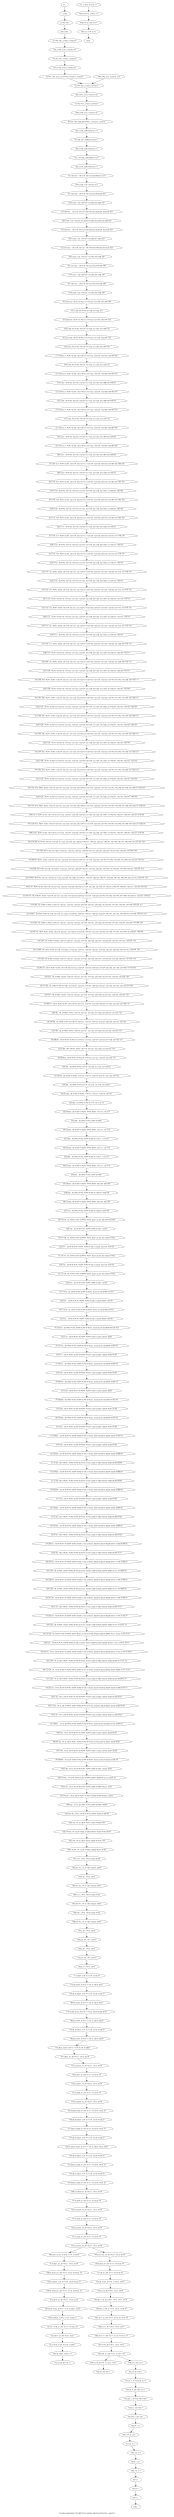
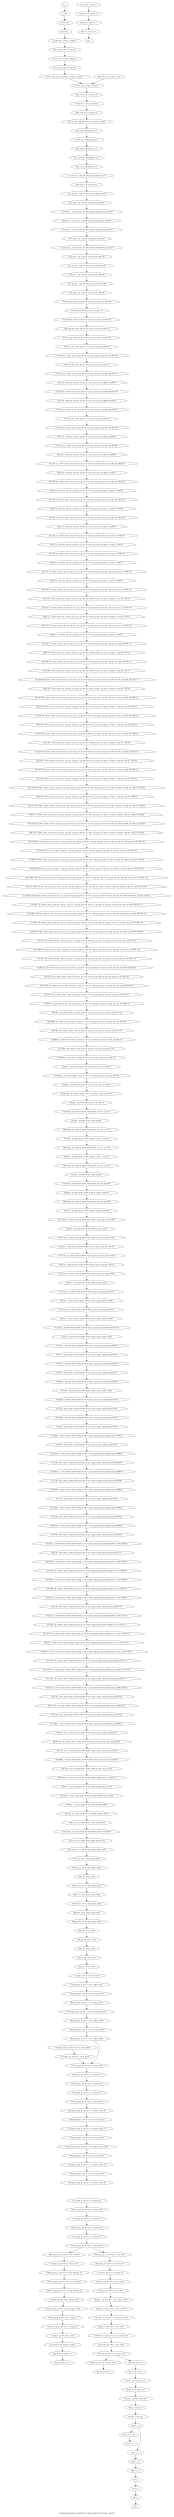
edge "182 | 8 33 37 : 8 9 10 11 14 15 18 19 28 29" -> "116 | 8 32 33 37 : 8 9 10 11 14 15 18 19 28 29": now "182 | 8 33 37 : 8 9 10 11 14 15 18 19 28 29" -> "117 | 8 31 32 37 : 8 9 10 11 14 15 18 19"
node "294 | 8 24 30 37 : 8 9 10 11 14 15 18 19": removed
edge "161 | 3 : 0 1" -> "145 | 2 3 : 0 1": now "162 | 4 : 2 3" -> "145 | 2 3 : 0 1"
